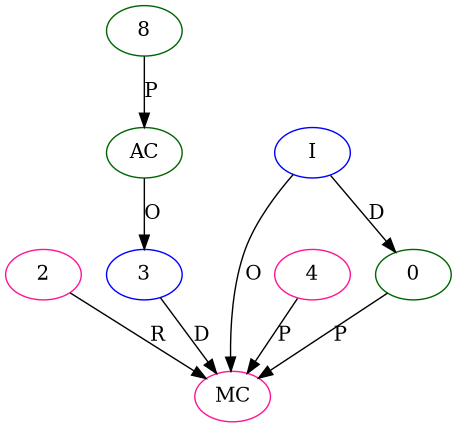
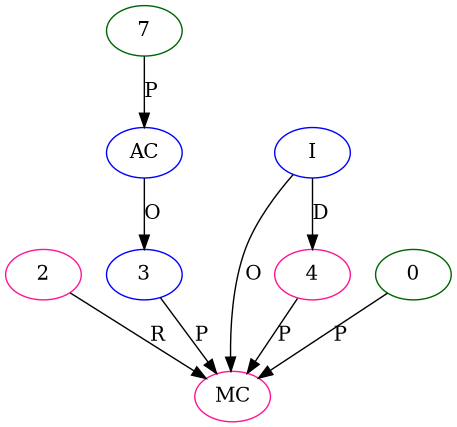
node "8": label "8" -> "7"
node "AC": color darkgreen -> blue
edge "I" -> "0": now "I" -> "4"
edge "3" -> "MC": label "D" -> "P"
